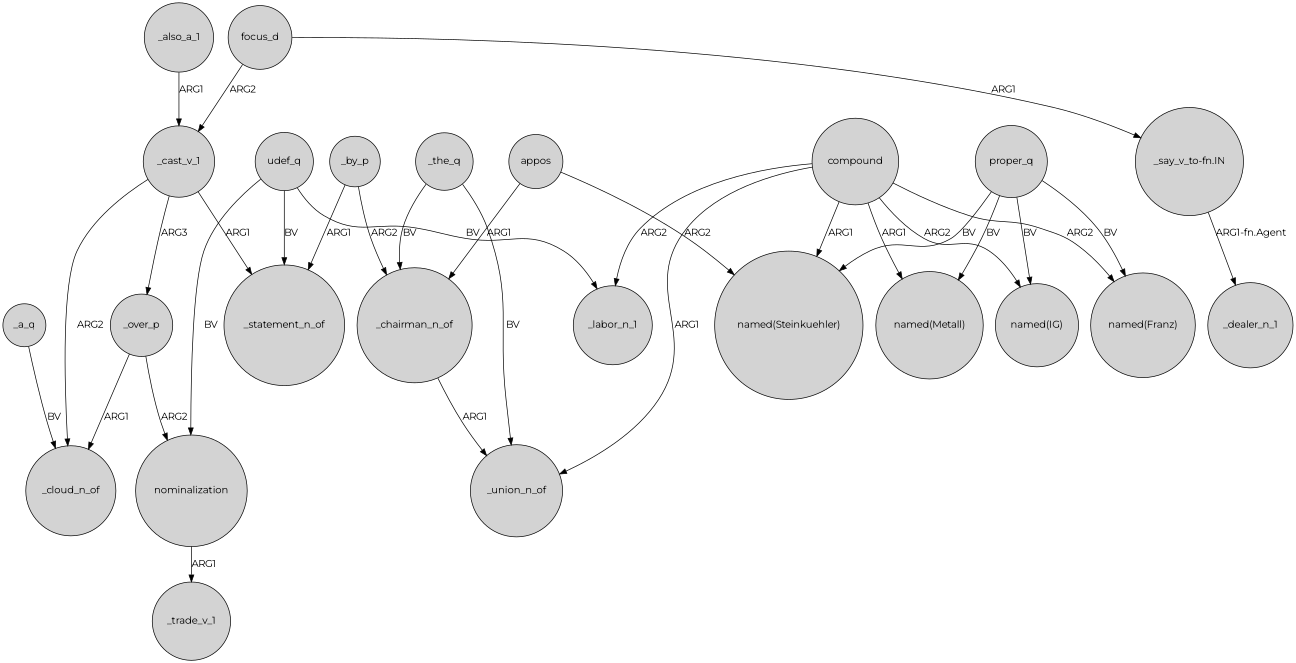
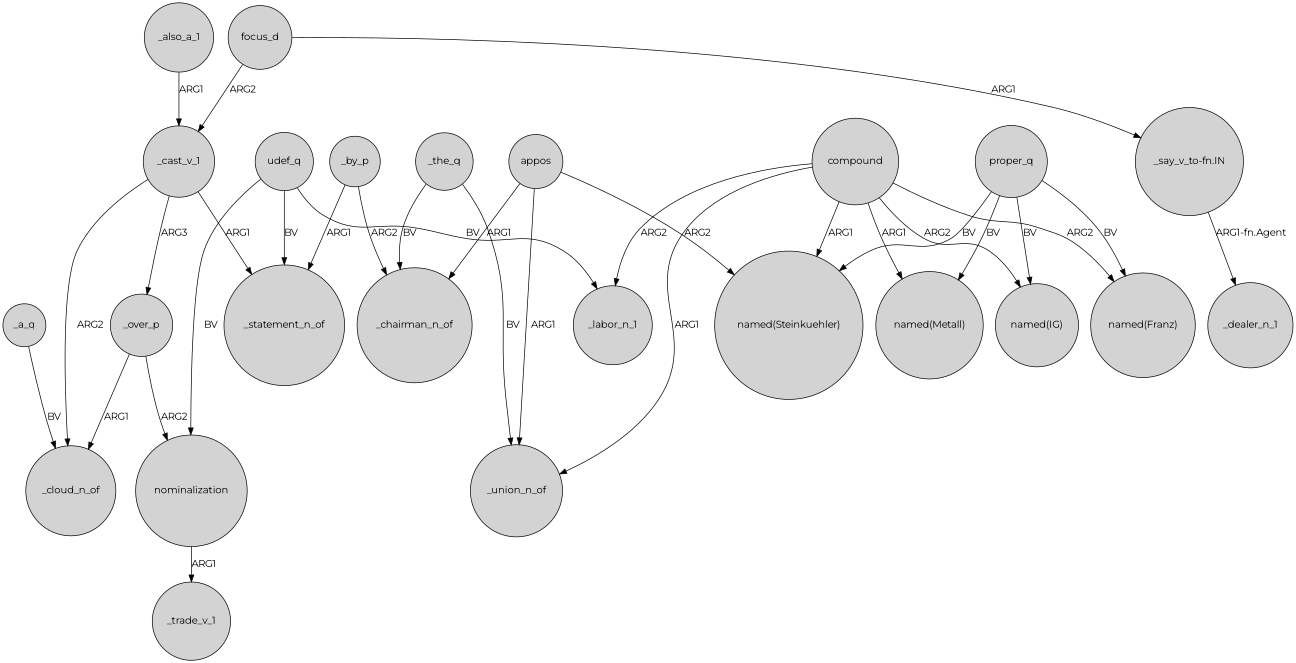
edge "_chairman_n_of" -> "_union_n_of": now "appos" -> "_union_n_of"
